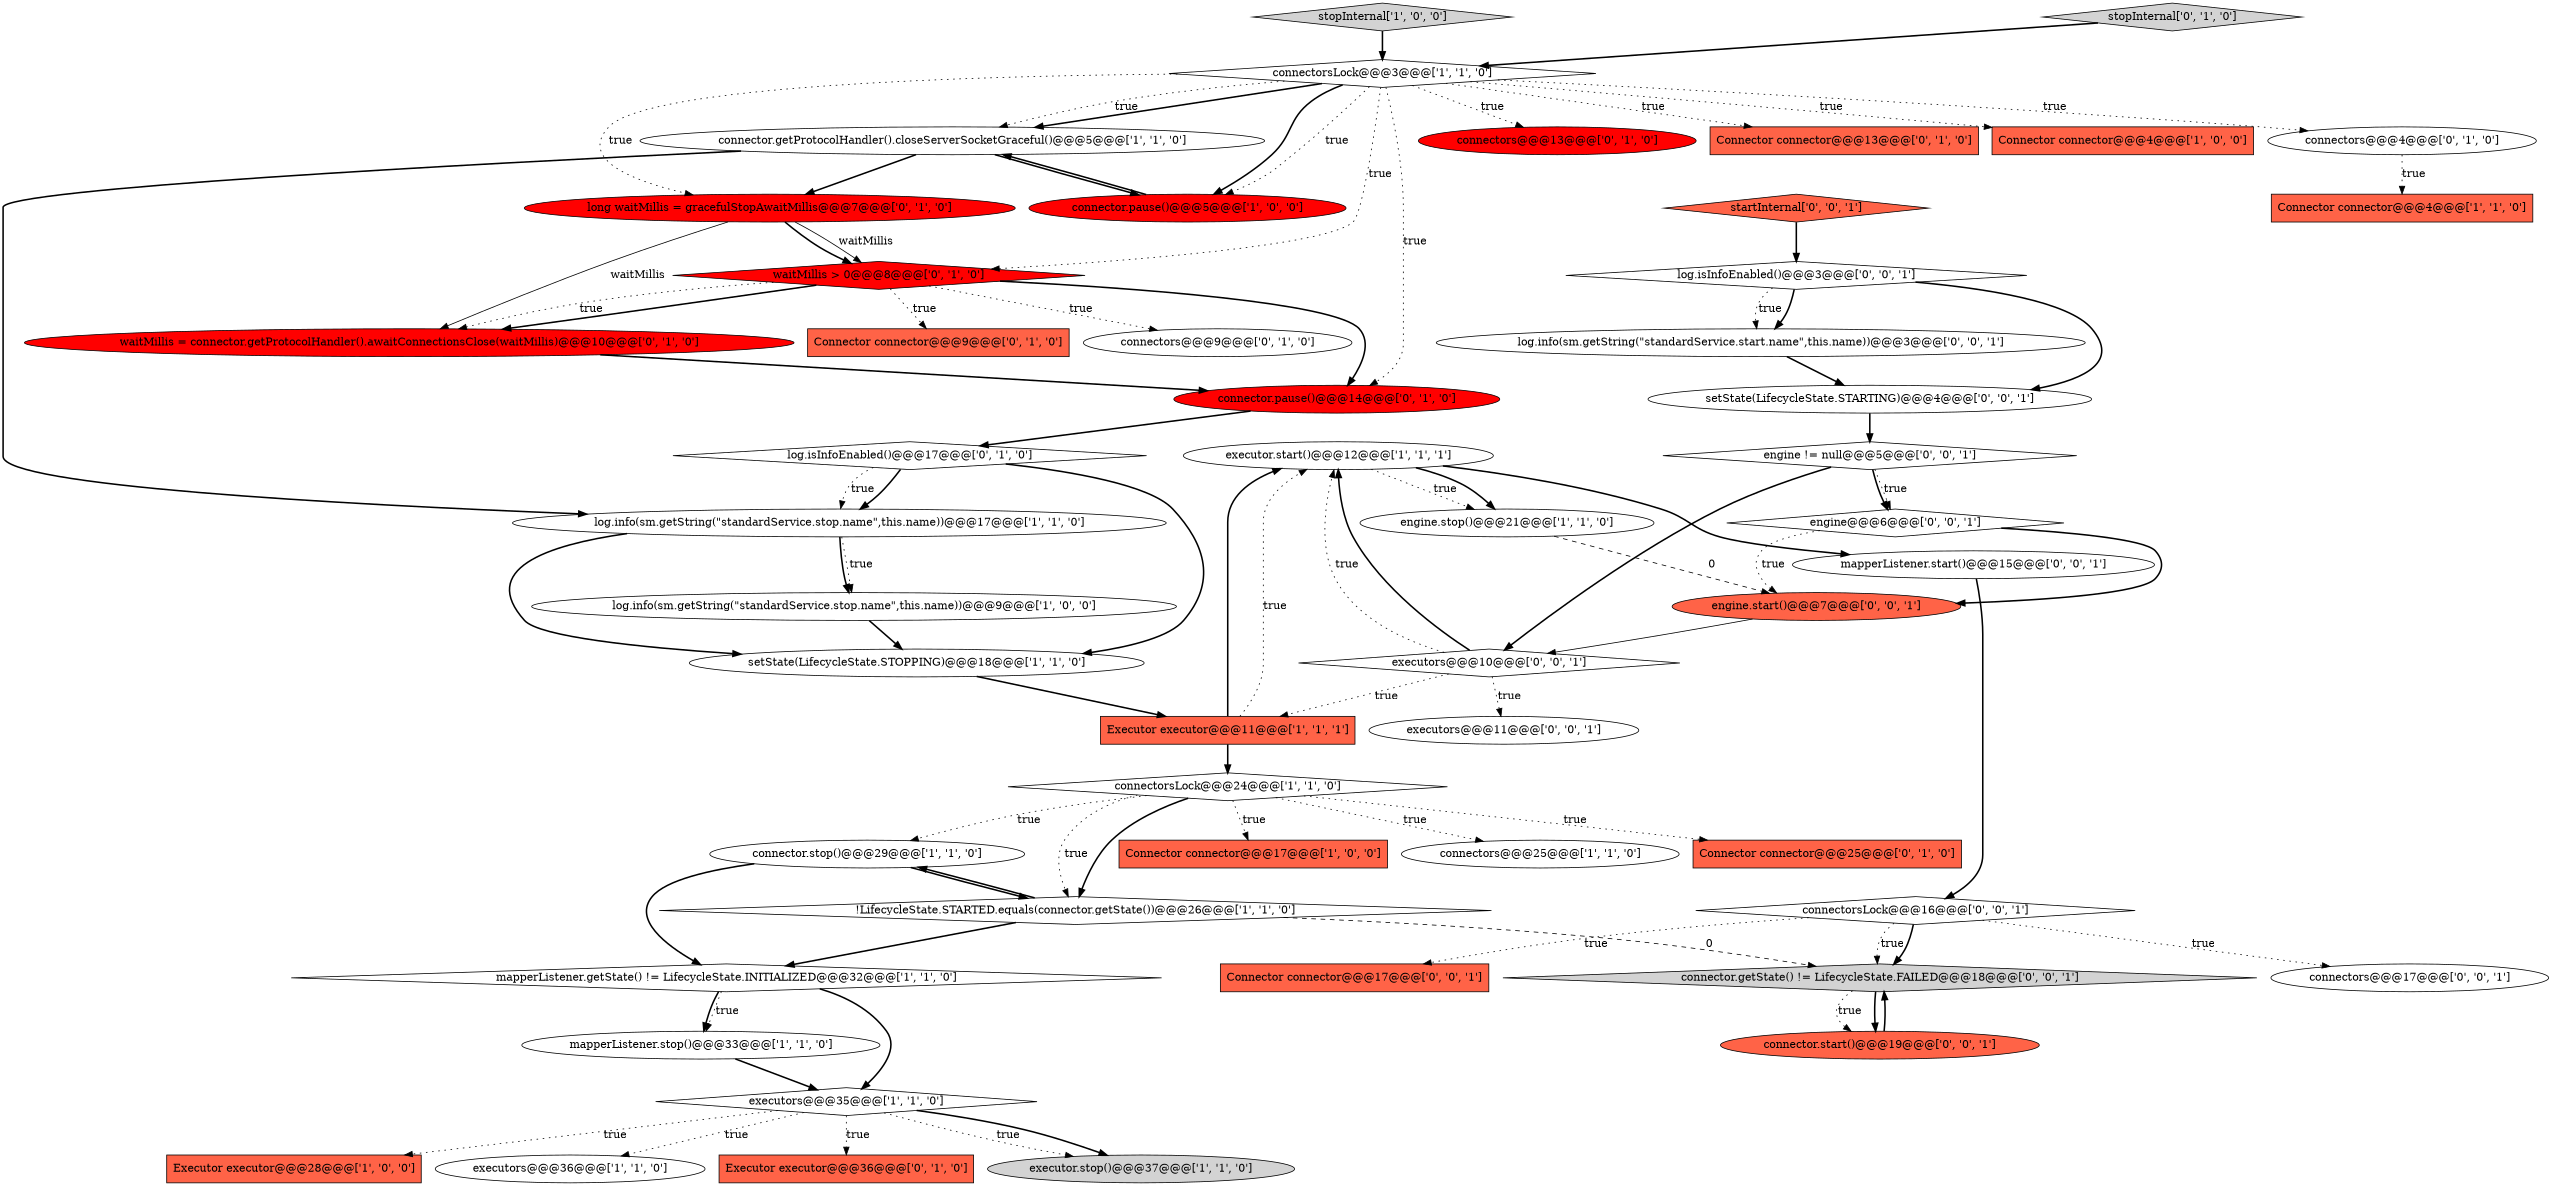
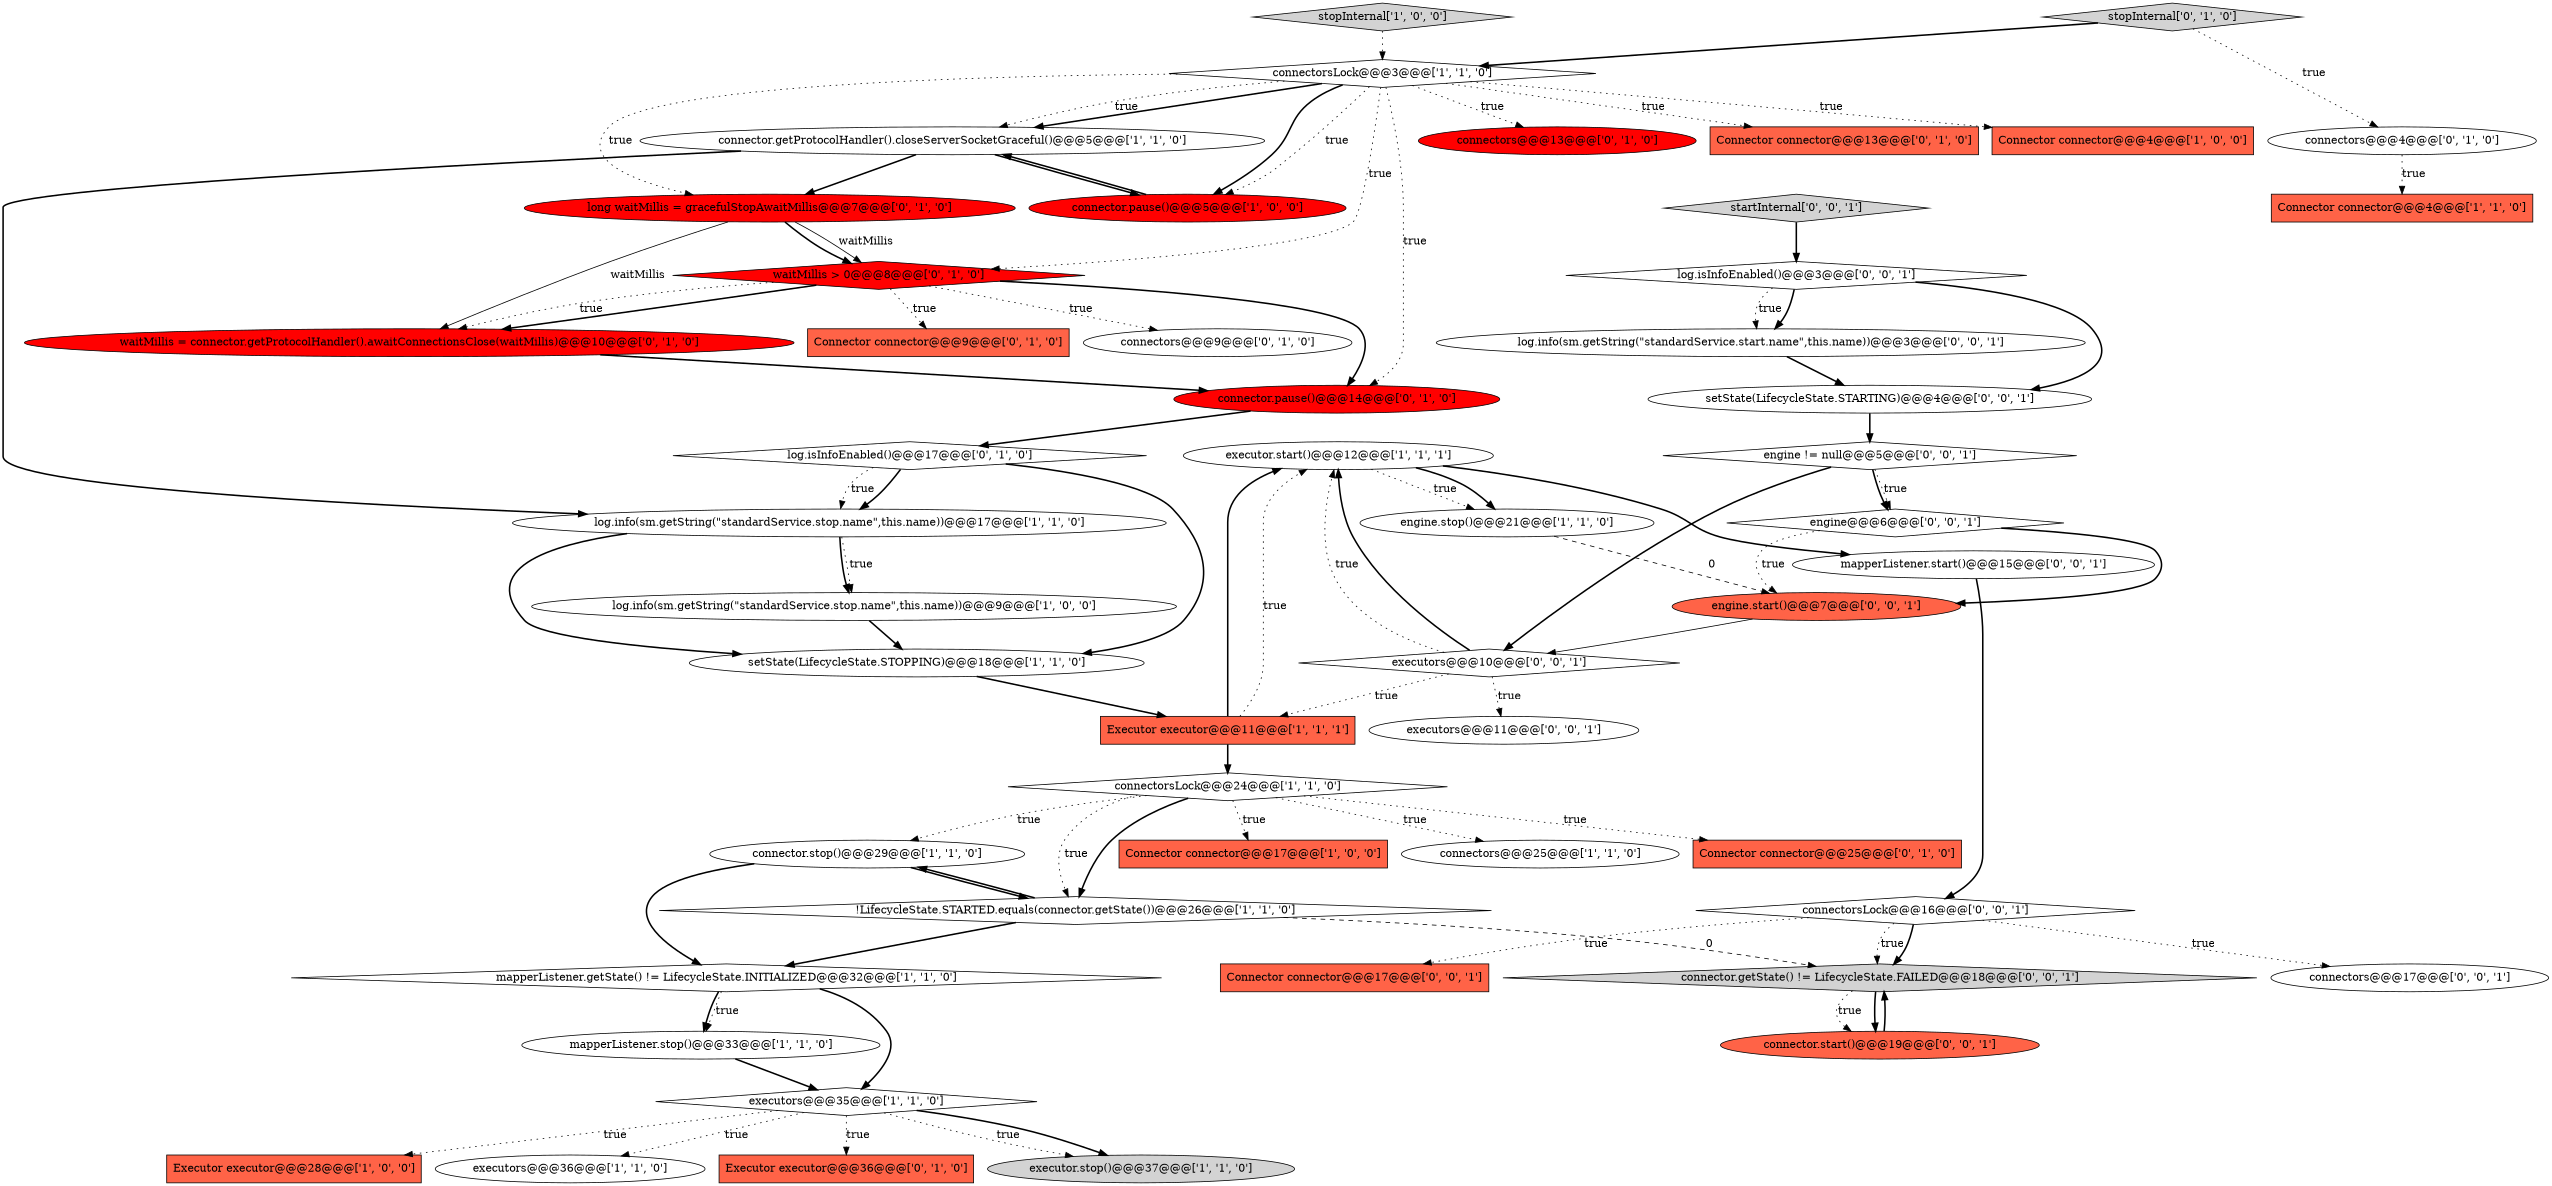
edge "stopInternal['1', '0', '0']" -> "connectorsLock@@@3@@@['1', '1', '0']": style bold -> dotted
edge "connectorsLock@@@3@@@['1', '1', '0']" -> "connectors@@@4@@@['0', '1', '0']": now "stopInternal['0', '1', '0']" -> "connectors@@@4@@@['0', '1', '0']"
node "startInternal['0', '0', '1']": fillcolor tomato -> lightgray
